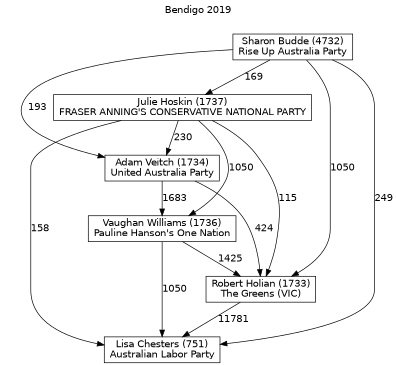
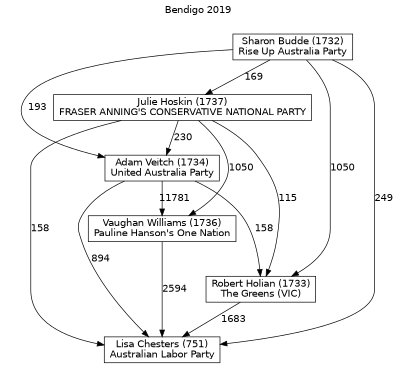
node "Sharon Budde (4732) Rise Up Australia Party": label "Sharon Budde (4732) Rise Up Australia Party" -> "Sharon Budde (1732) Rise Up Australia Party"
edge "Adam Veitch (1734) United Australia Party" -> "Vaughan Williams (1736) Pauline Hanson's One Nation": label "1683" -> "11781"
edge "Adam Veitch (1734) United Australia Party" -> "Robert Holian (1733) The Greens (VIC)": label "424" -> "158"
edge "Adam Veitch (1734) United Australia Party" -> "Lisa Chesters (751) Australian Labor Party": added, label "894"
edge "Vaughan Williams (1736) Pauline Hanson's One Nation" -> "Robert Holian (1733) The Greens (VIC)": removed, label "1425"
edge "Vaughan Williams (1736) Pauline Hanson's One Nation" -> "Lisa Chesters (751) Australian Labor Party": label "1050" -> "2594"
edge "Robert Holian (1733) The Greens (VIC)" -> "Lisa Chesters (751) Australian Labor Party": label "11781" -> "1683"
